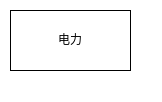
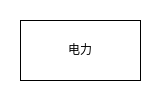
node "电力": moved (71, 41) -> (81, 51)
